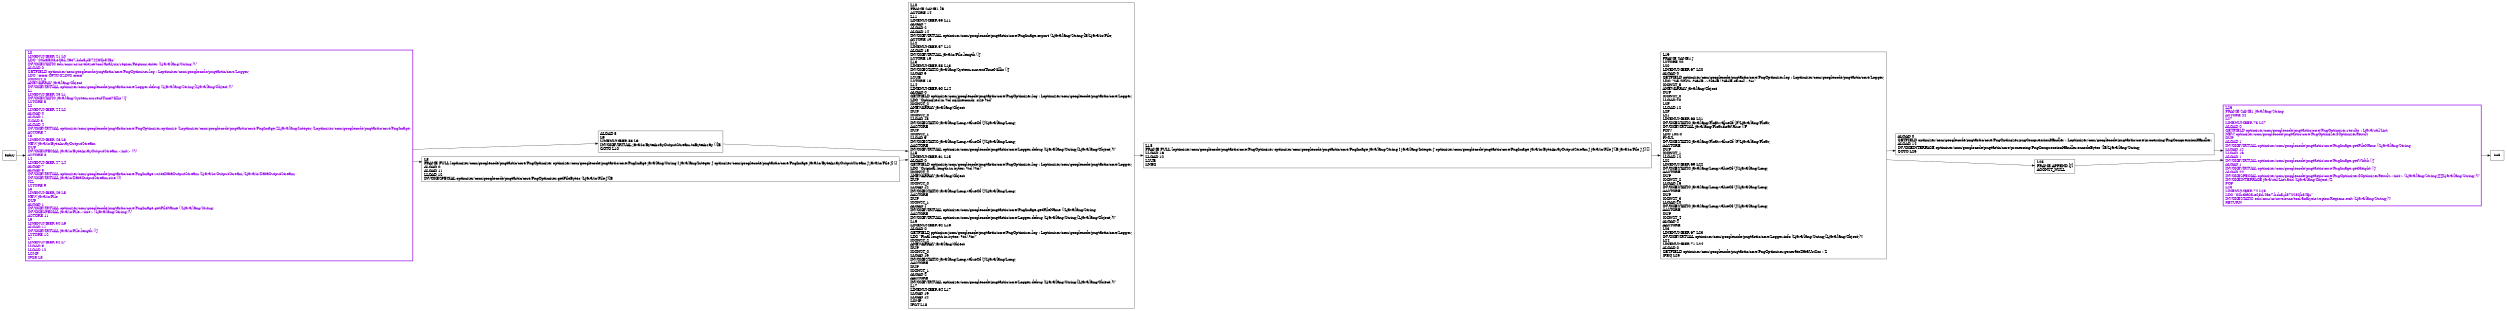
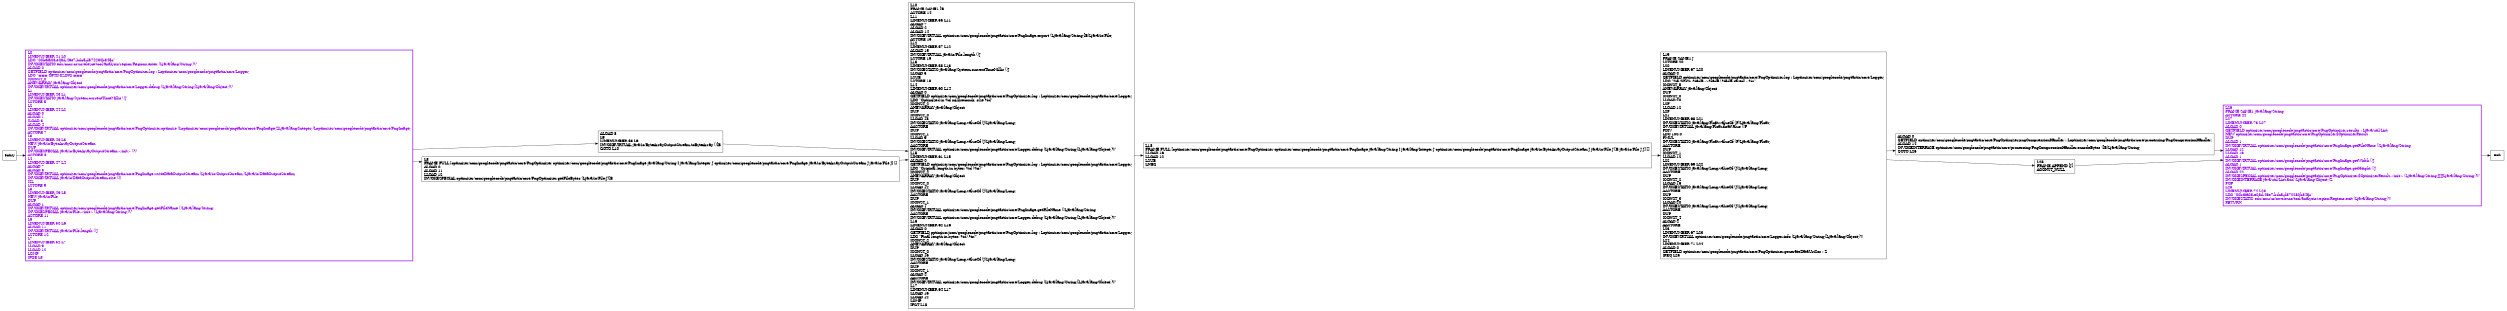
node "init": label "init" -> "exit"
